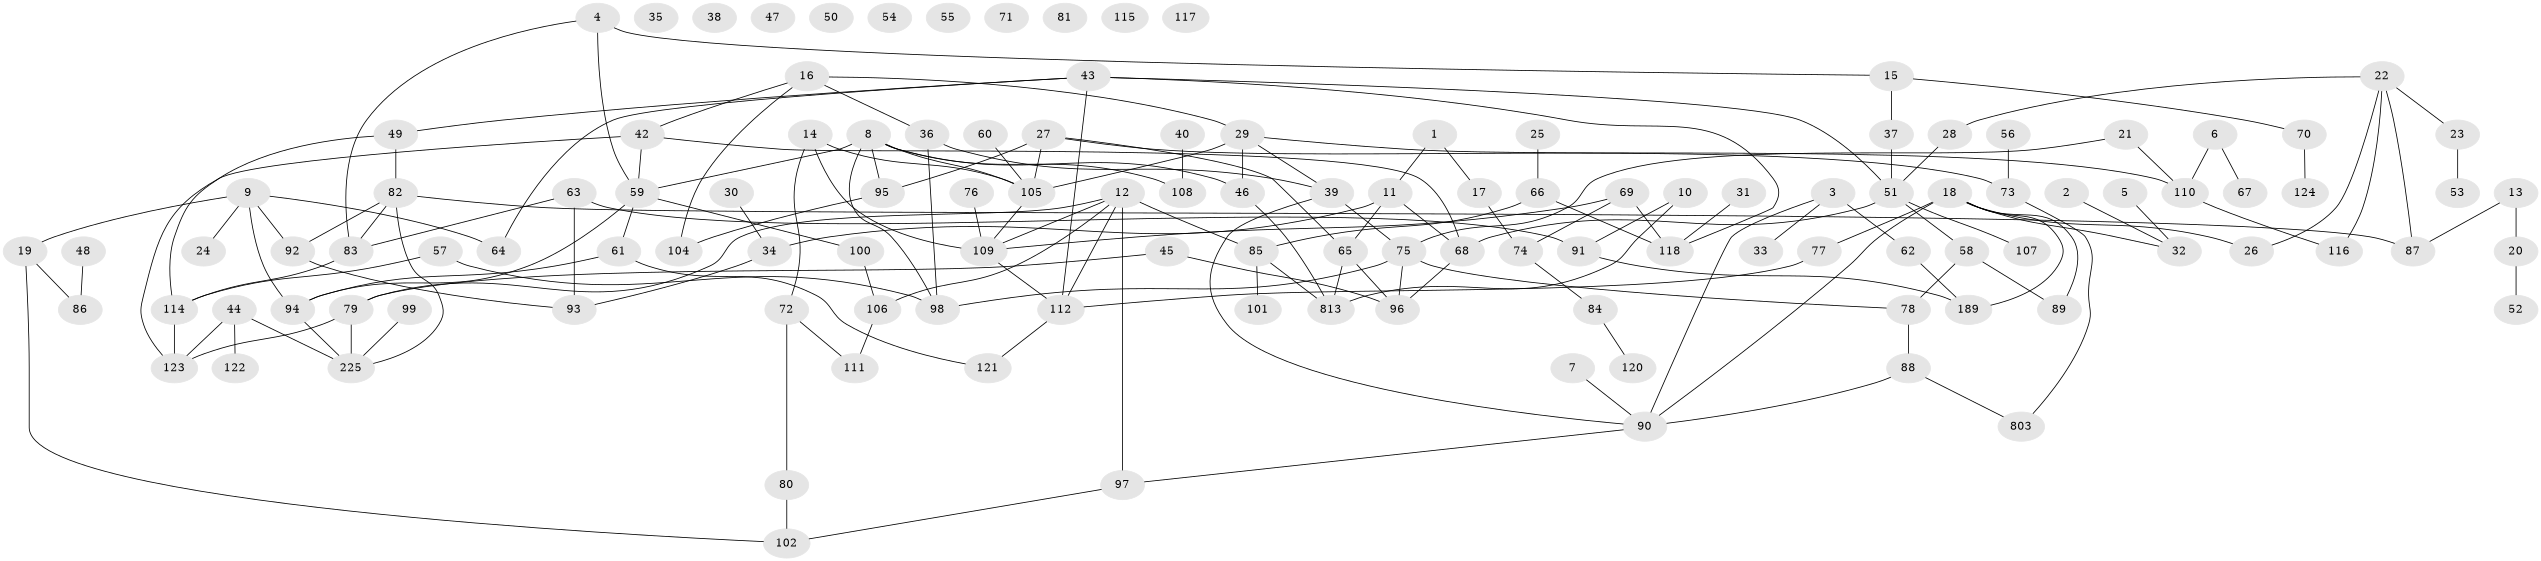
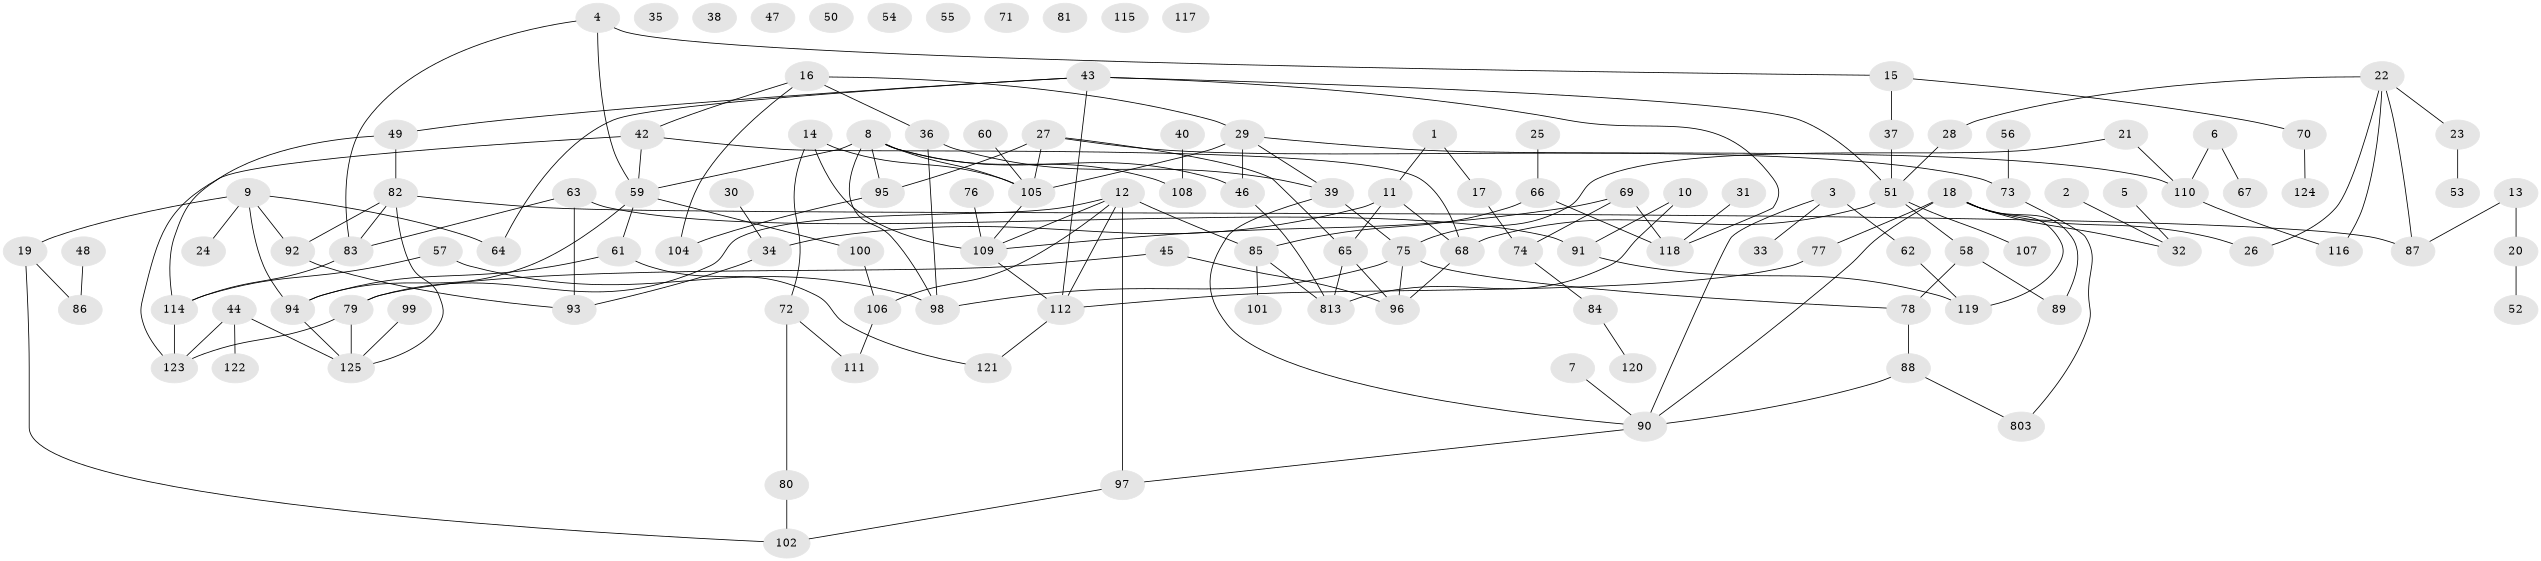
node "189": label "189" -> "119"
node "225": label "225" -> "125"
